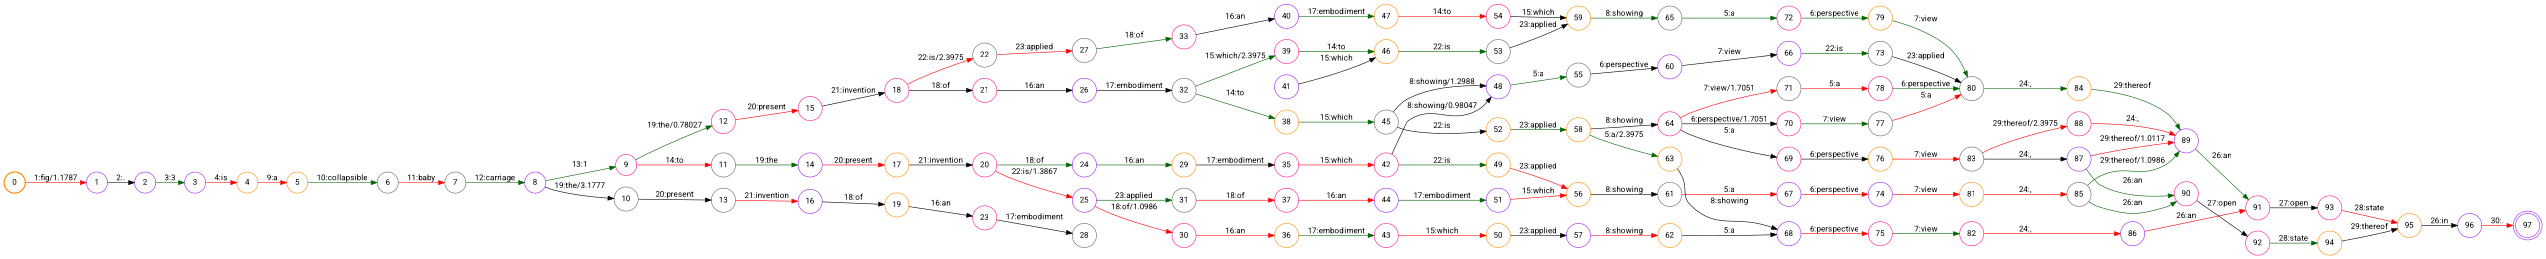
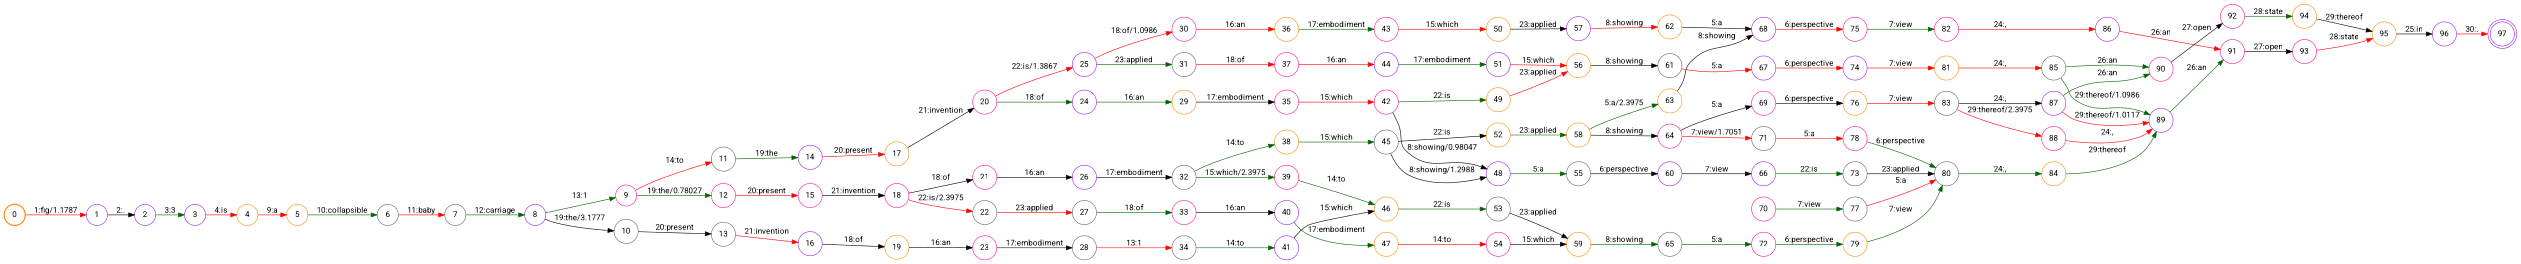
edge "64" -> "70": removed, label "6:perspective/1.7051"
edge "95" -> "96": label "26:in" -> "25:in"
node "34": added
